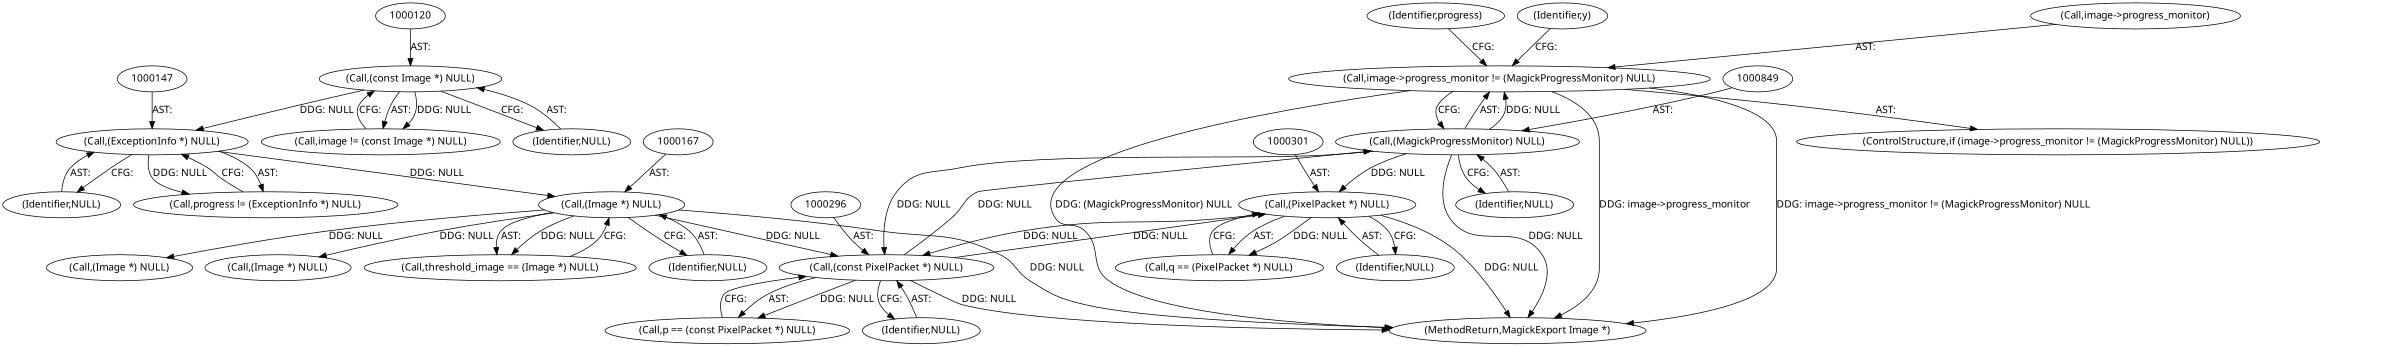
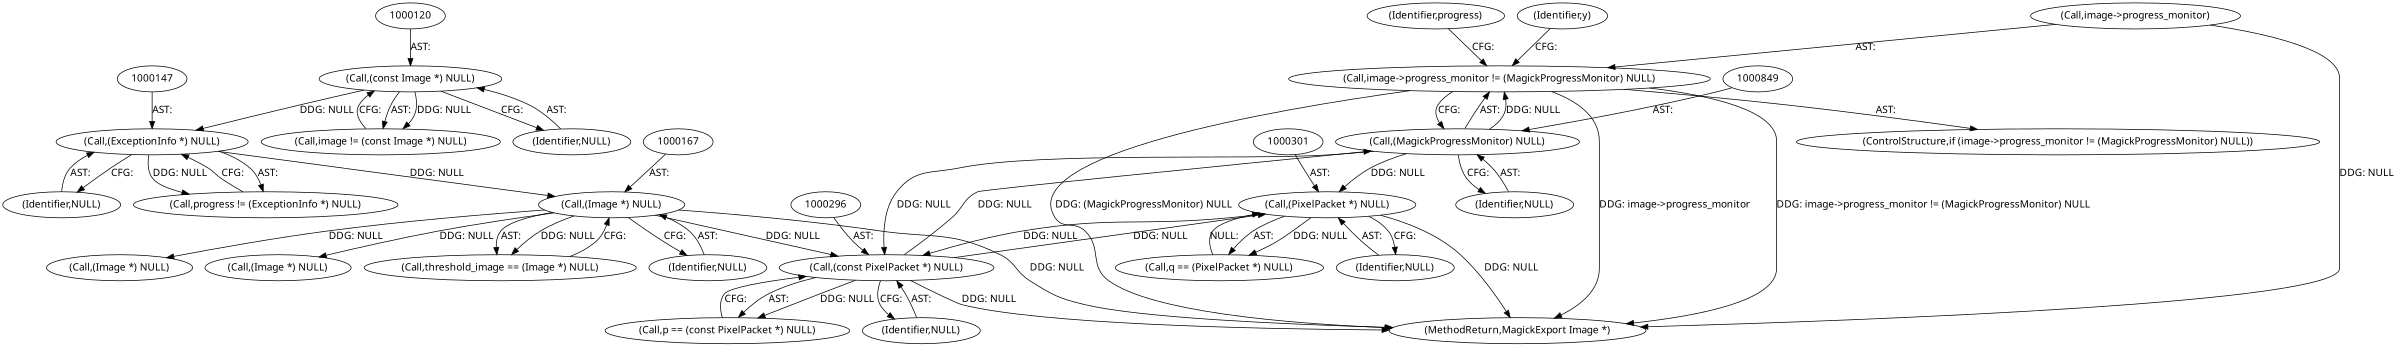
edge "(Call,q == (PixelPacket *) NULL)" -> "(Call,(PixelPacket *) NULL)": label "CFG: " -> "NULL: "
edge "(Call,(MagickProgressMonitor) NULL)" -> "(MethodReturn,MagickExport Image *)": now "(Call,image->progress_monitor)" -> "(MethodReturn,MagickExport Image *)"
